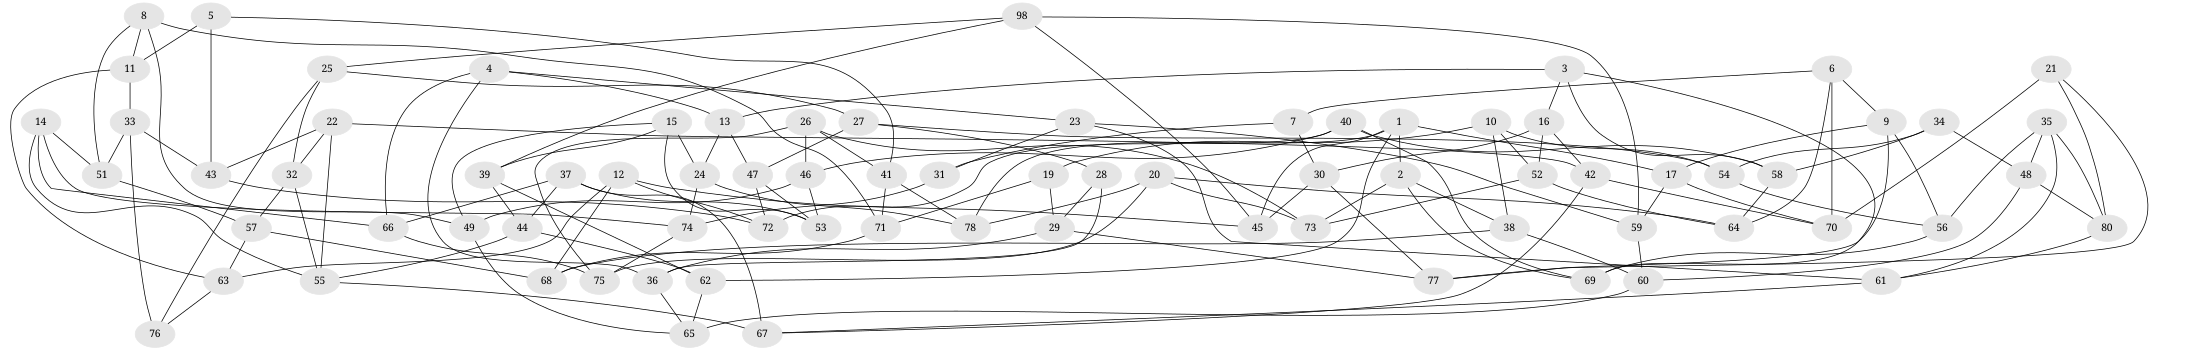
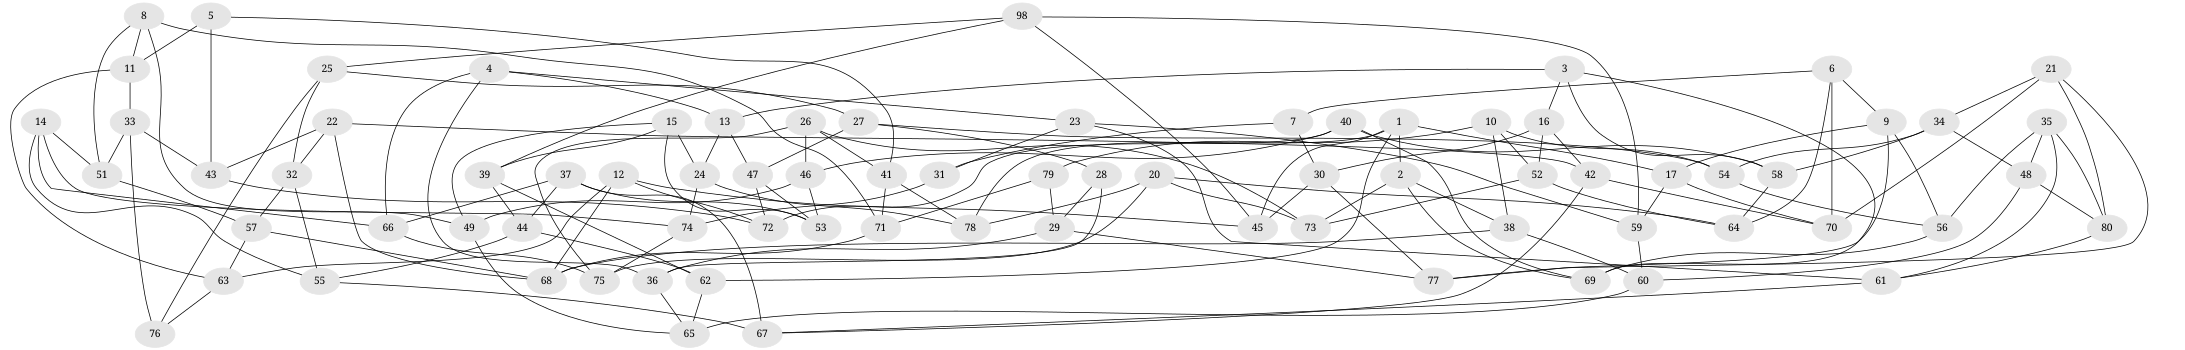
edge "21" -- "34": added
node "19": label "19" -> "79"
edge "22" -- "55": now "22" -- "68"
